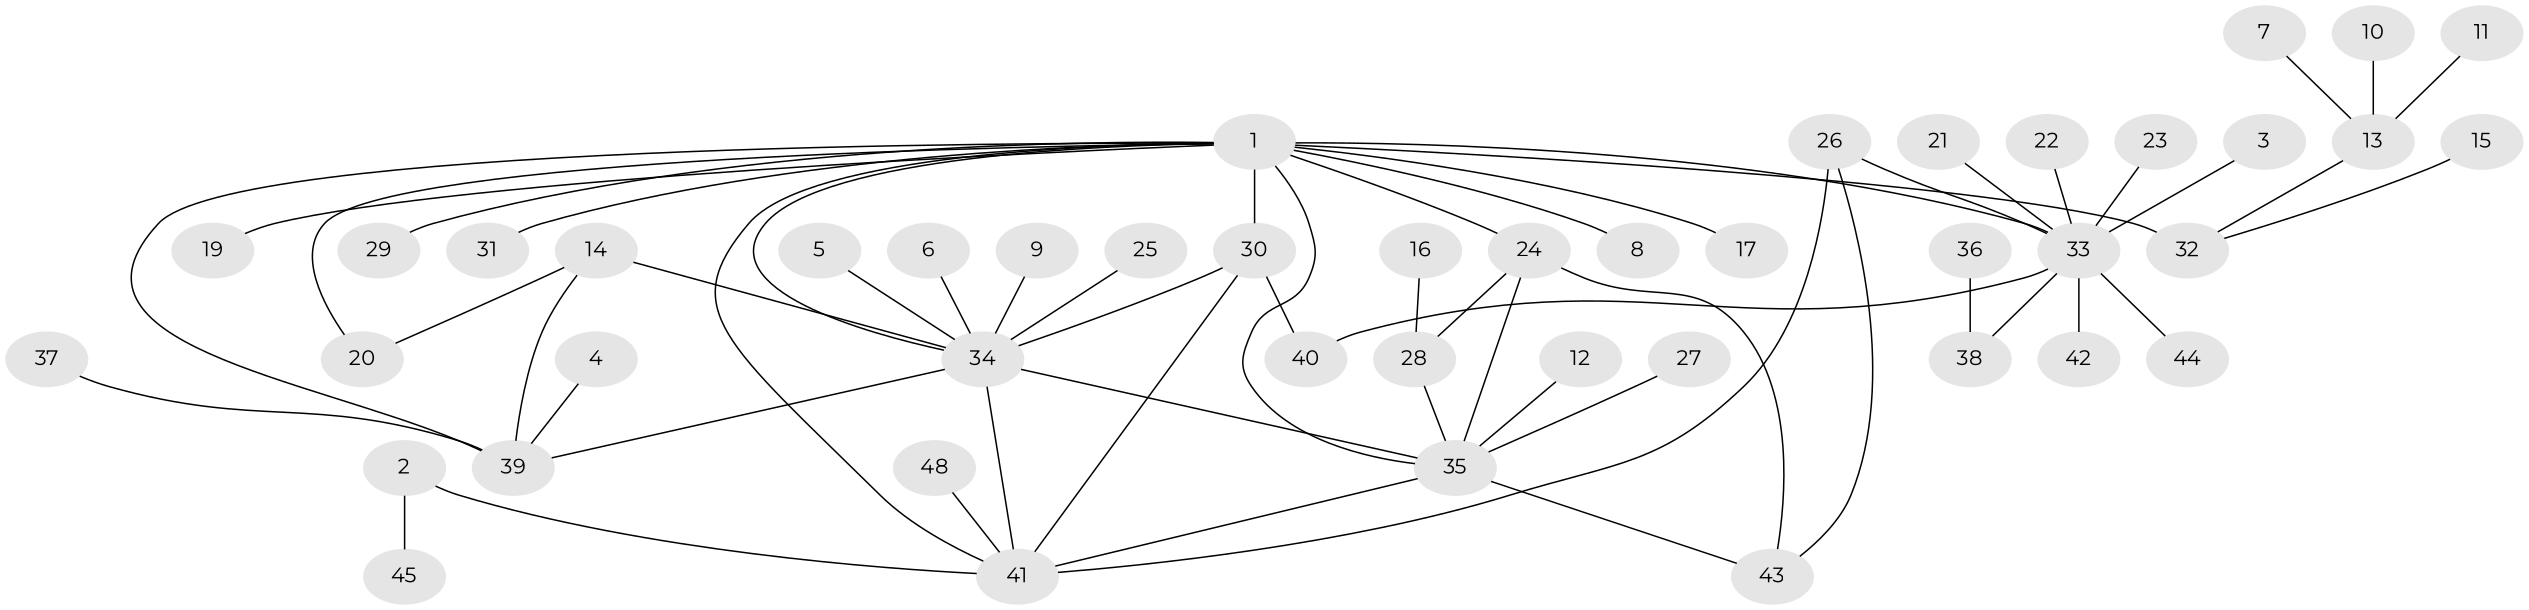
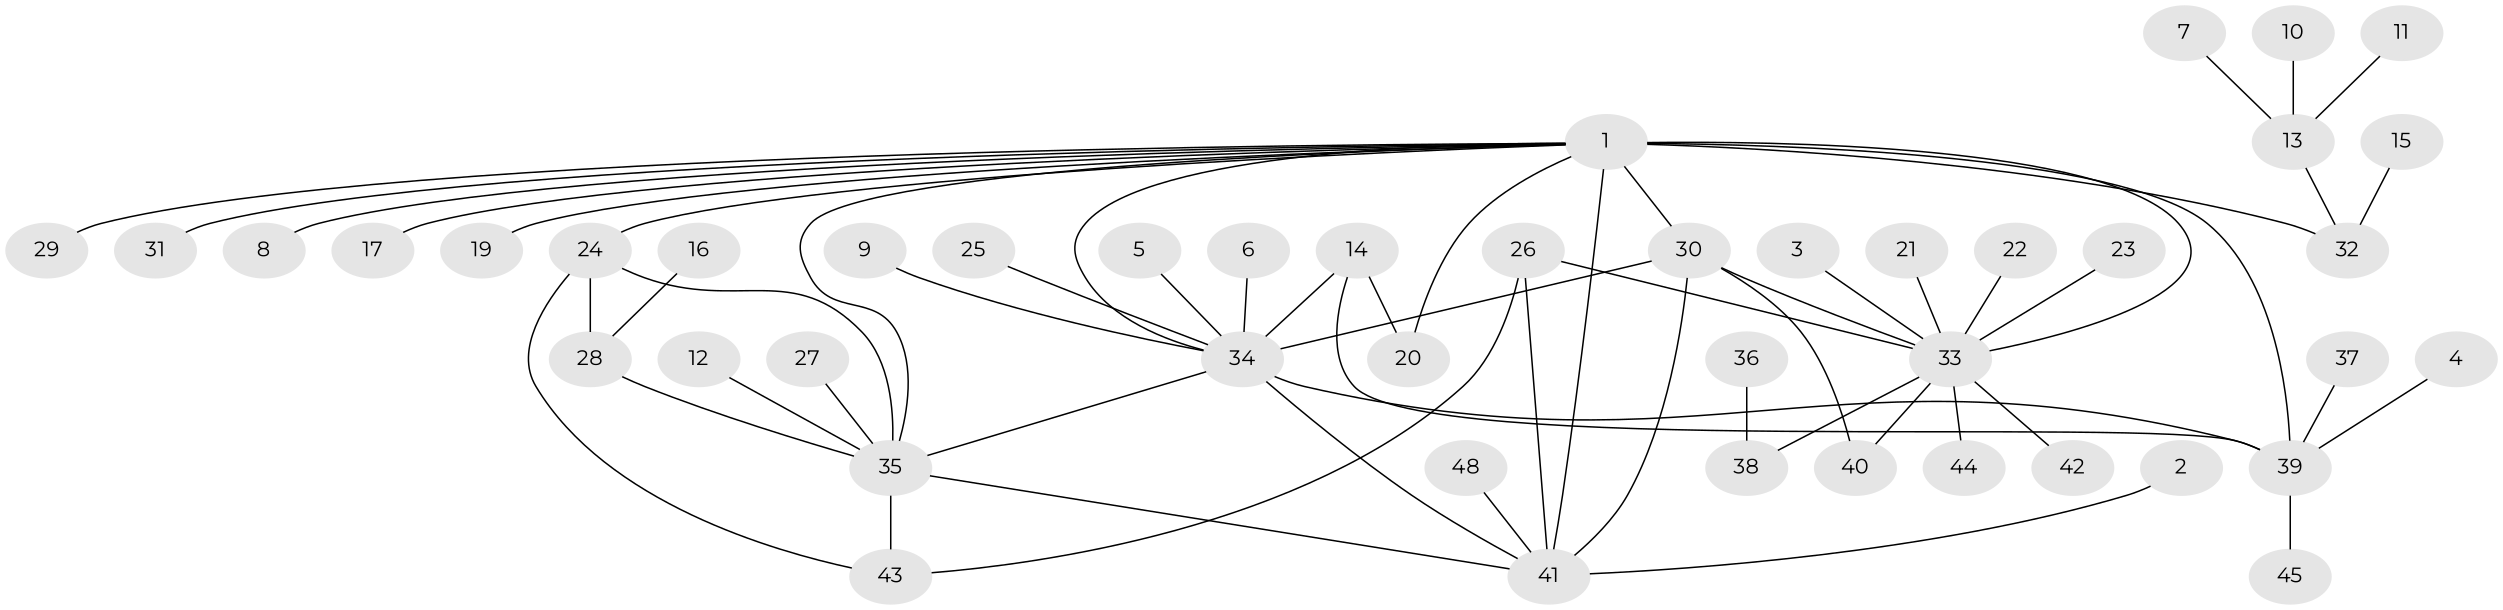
edge "30" -- "33": added
edge "2" -- "45": now "39" -- "45"
